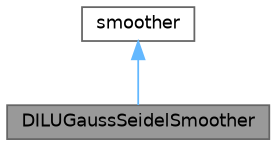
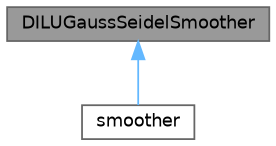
edge "DILUGaussSeidelSmoother" -> "smoother": reversed
